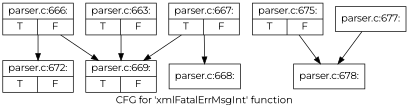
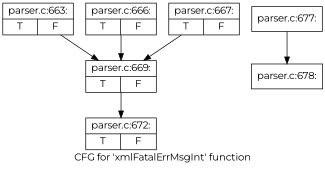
node "parser.c:675:": removed
edge "parser.c:666:" -> "parser.c:672:": now "parser.c:669:" -> "parser.c:672:"
node "parser.c:668:": removed
